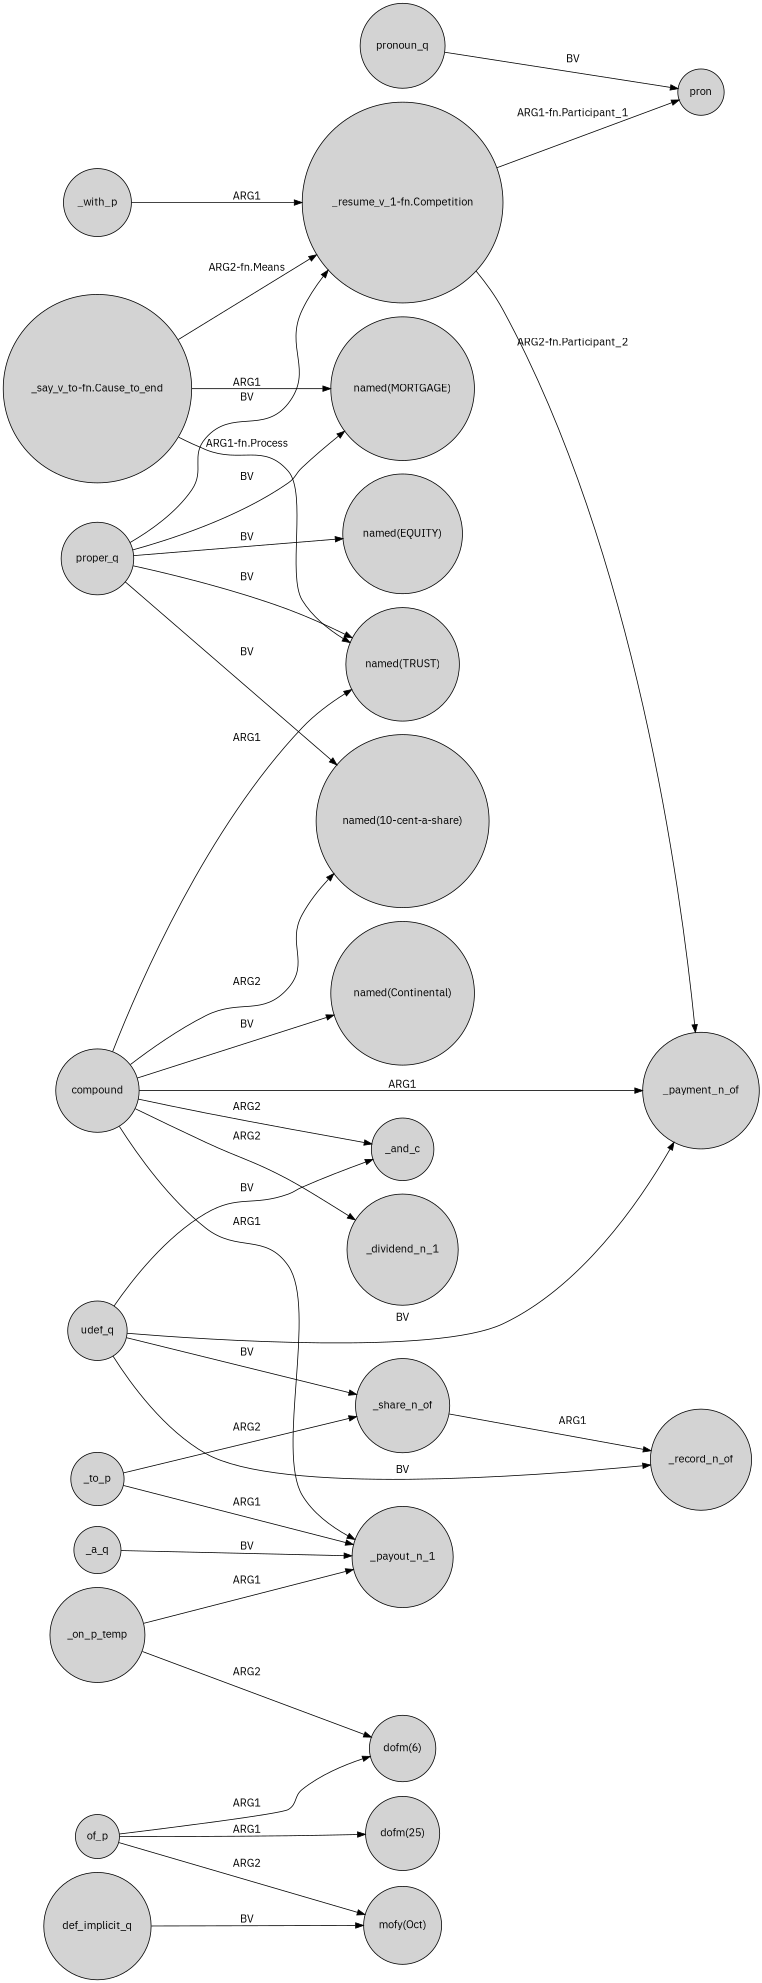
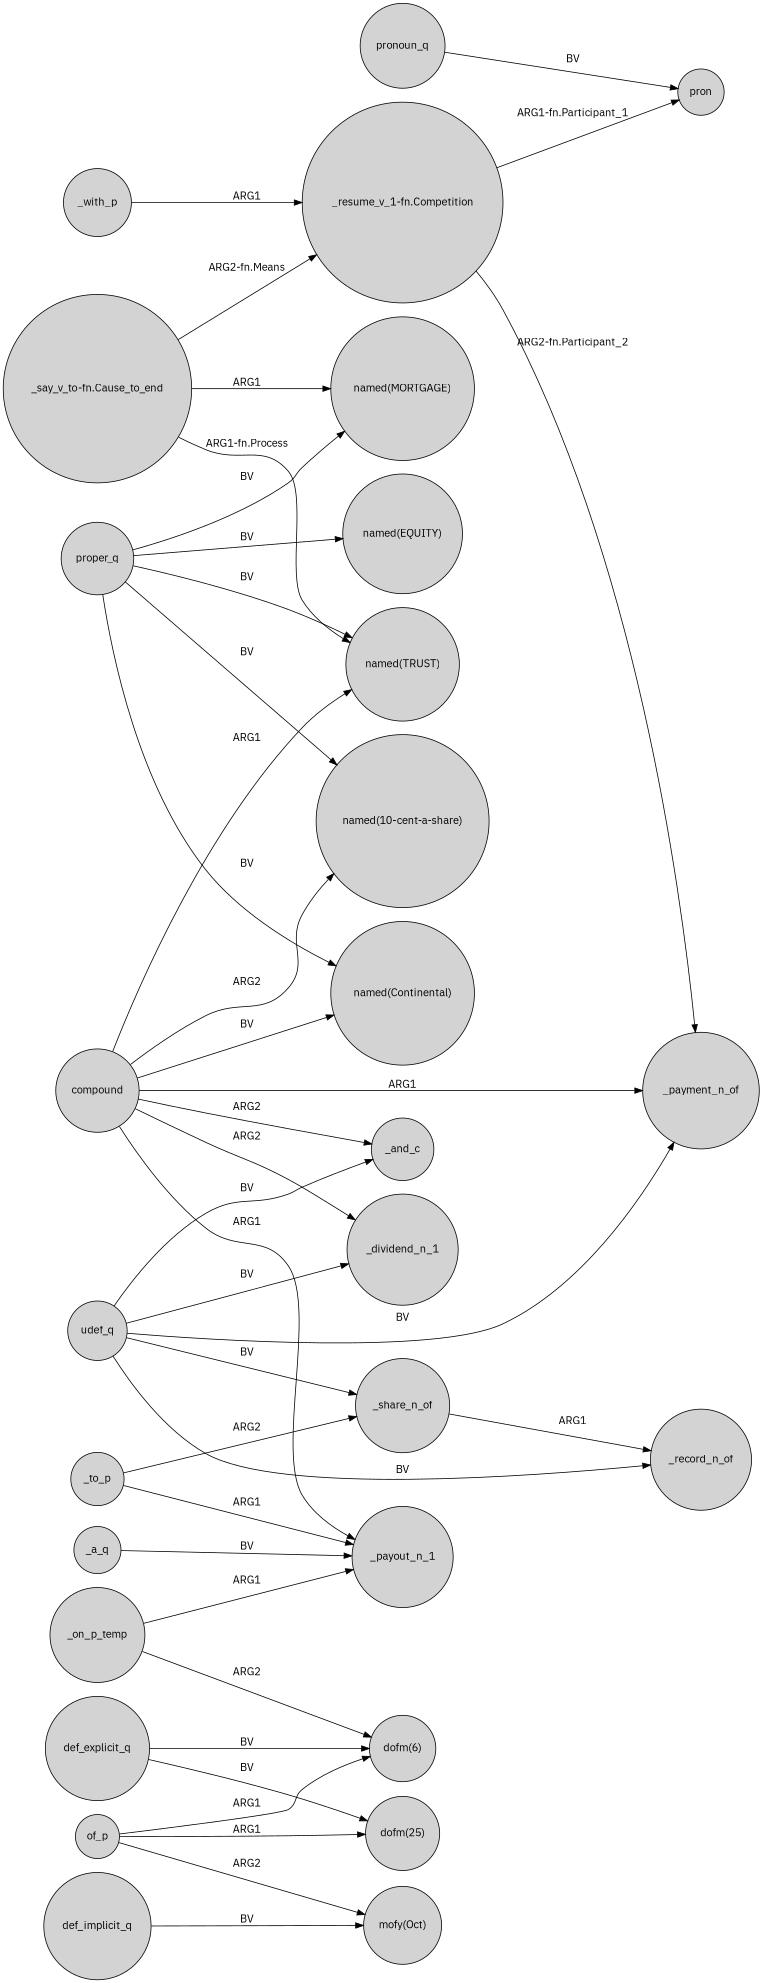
edge "proper_q" -> "_resume_v_1-fn.Competition": now "proper_q" -> "named(Continental)"
edge "udef_q" -> "_dividend_n_1": added, label "BV"
node "def_explicit_q": added
